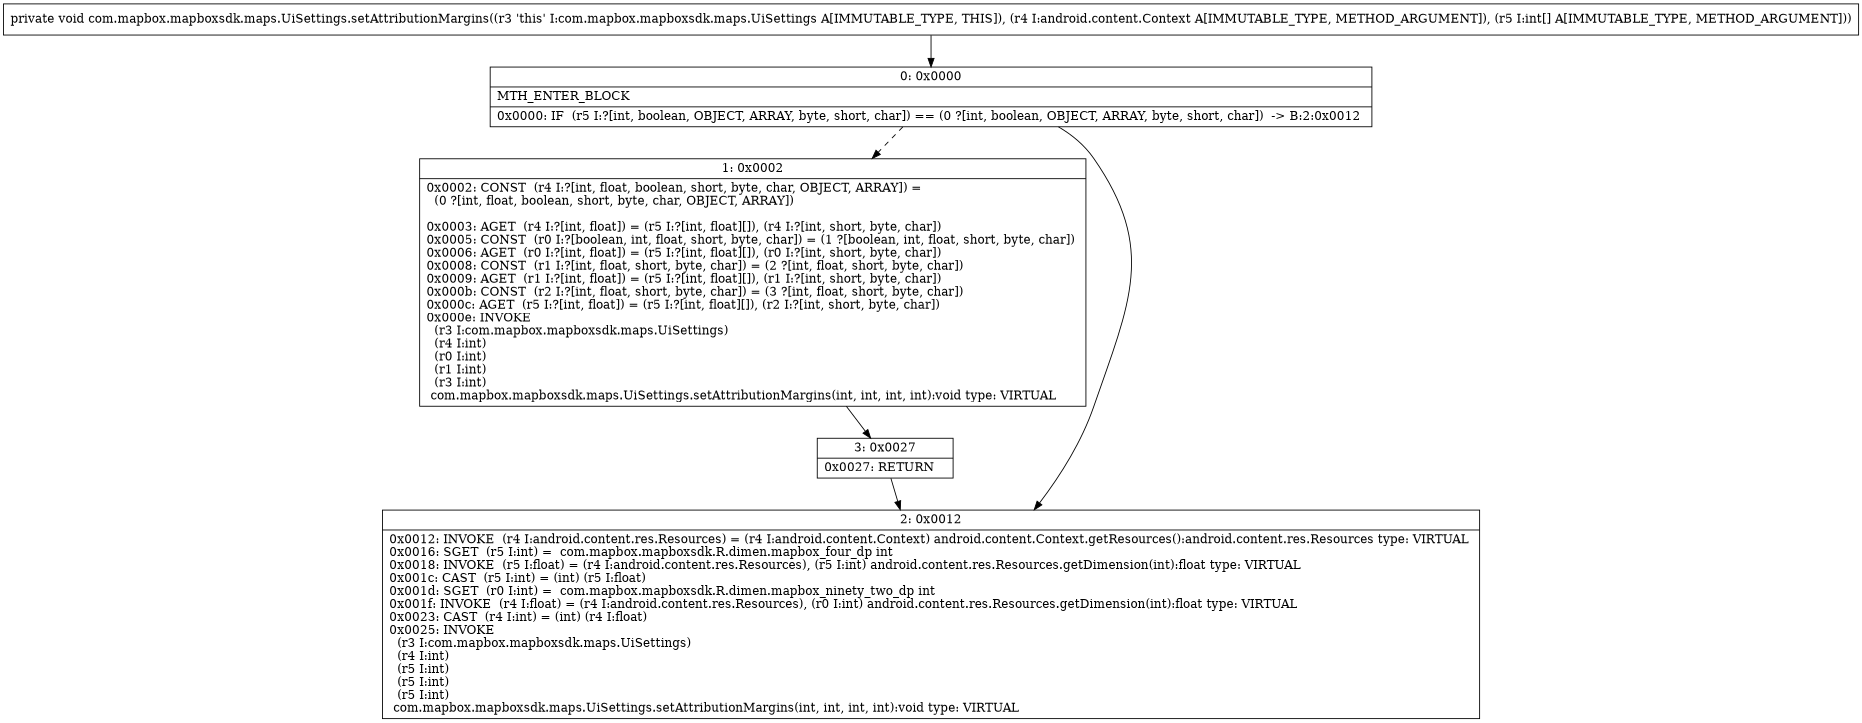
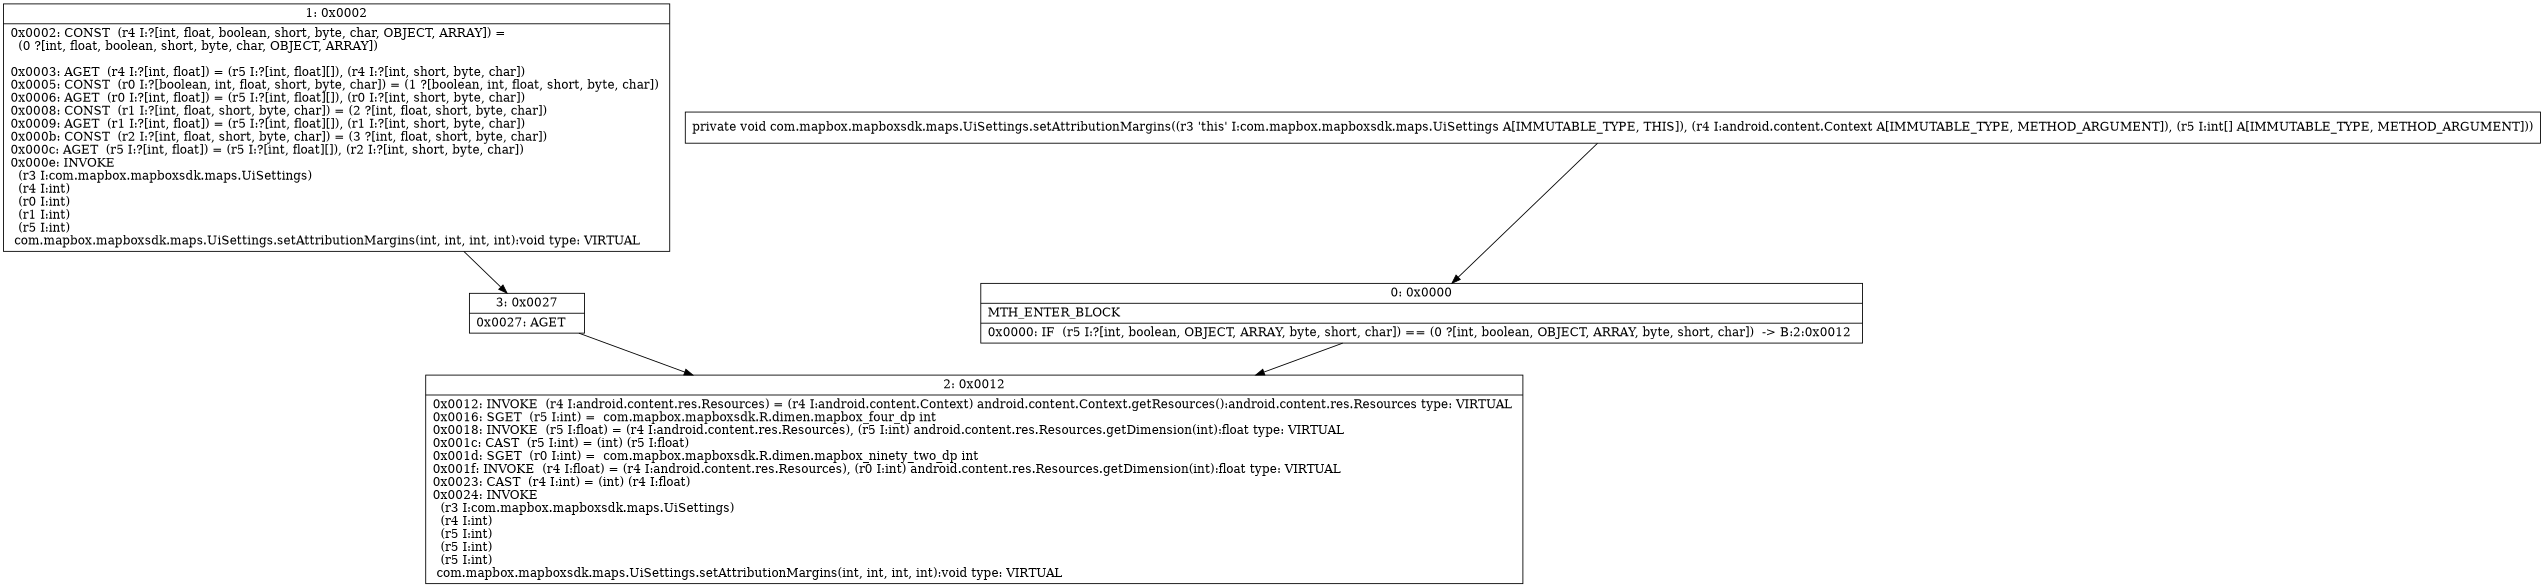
edge "0: 0x0000" -> "1: 0x0002": removed
node "1: 0x0002": text "(r3 I:int)" -> "(r5 I:int)"
node "3: 0x0027": text "0x0027: RETURN" -> "0x0027: AGET"
node "2: 0x0012": text "0x0025: INVOKE" -> "0x0024: INVOKE"
